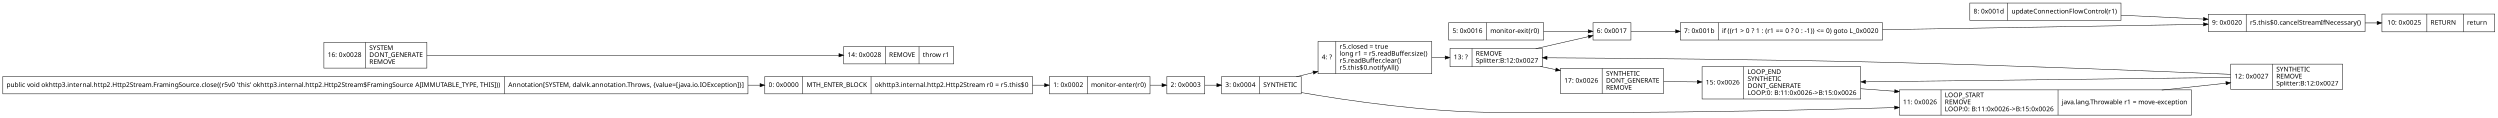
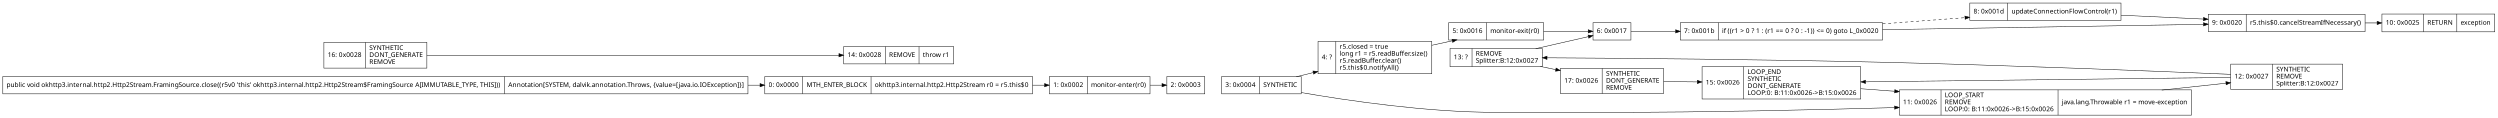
edge "7: 0x001b" -> "8: 0x001d": added
node "10: 0x0025": text "return" -> "exception"
node "16: 0x0028": text "SYSTEM" -> "SYNTHETIC"
edge "4: ?" -> "13: ?": now "4: ?" -> "5: 0x0016"
edge "2: 0x0003" -> "3: 0x0004": removed
